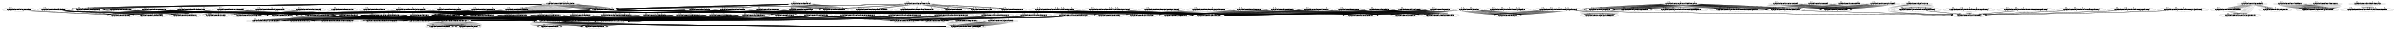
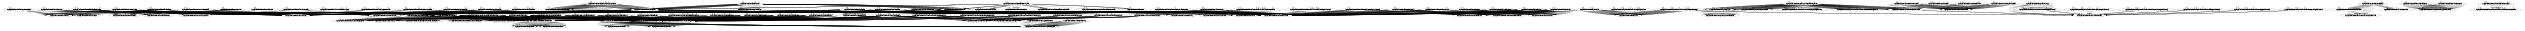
node "org_apache_lucene_index_SlowMultiReaderWrapper": added
